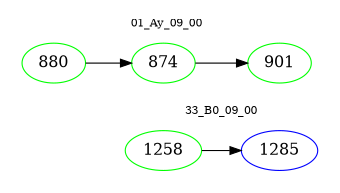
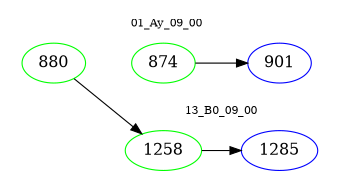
edge "880" -> "874": now "880" -> "1258"
node "901": color green -> blue
cluster "33_B0_09_00": label "33_B0_09_00" -> "13_B0_09_00"
